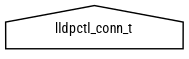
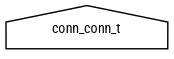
node "lldpctl_conn_t": label "lldpctl_conn_t" -> "conn_conn_t"
